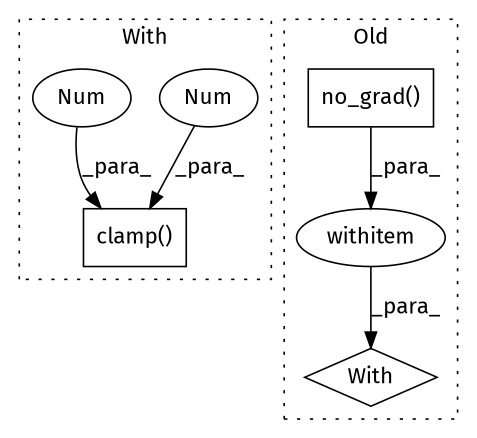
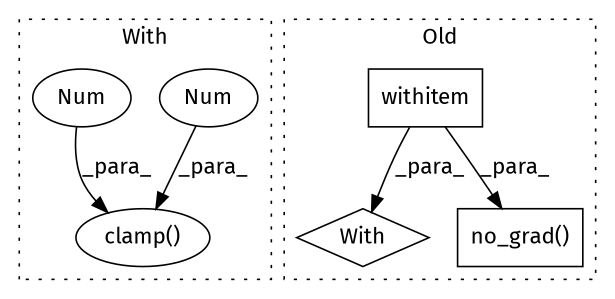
edge "no_grad()" -> "withitem": reversed
node "clamp()": shape box -> ellipse
node "withitem": shape ellipse -> box
